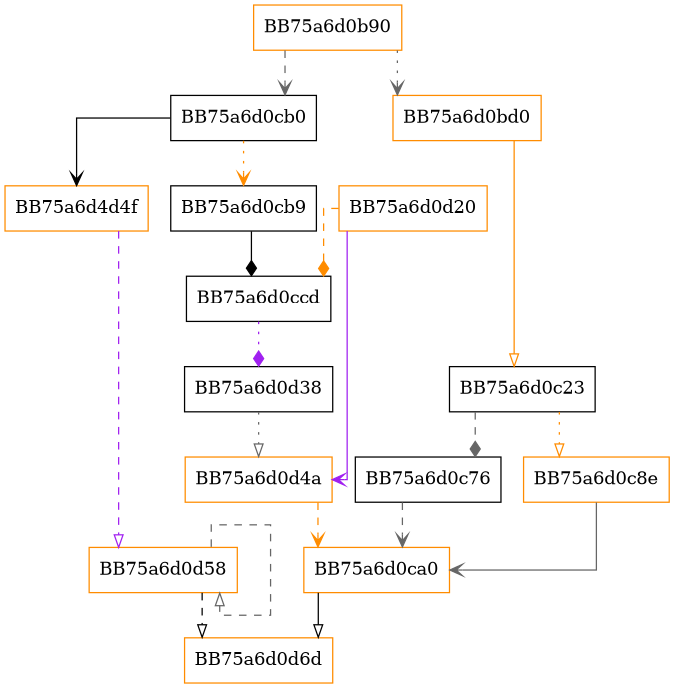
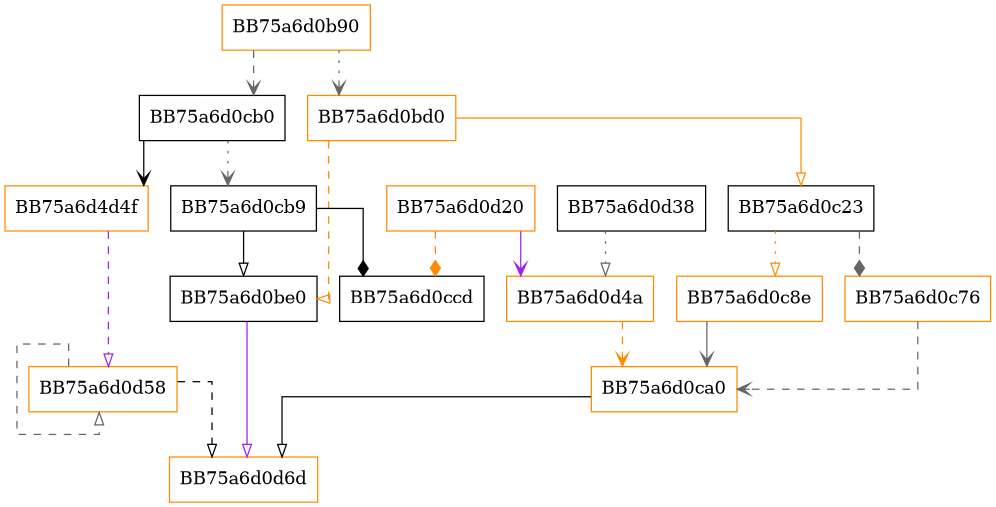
edge "BB75a6d0cb0" -> "BB75a6d0cb9": color darkorange -> gray40
node "BB75a6d0be0": added
edge "BB75a6d0ccd" -> "BB75a6d0d38": removed
node "BB75a6d0c76": color black -> darkorange
